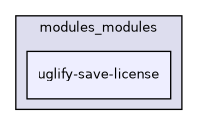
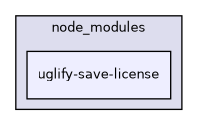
cluster "modules_modules": label "modules_modules" -> "node_modules"
